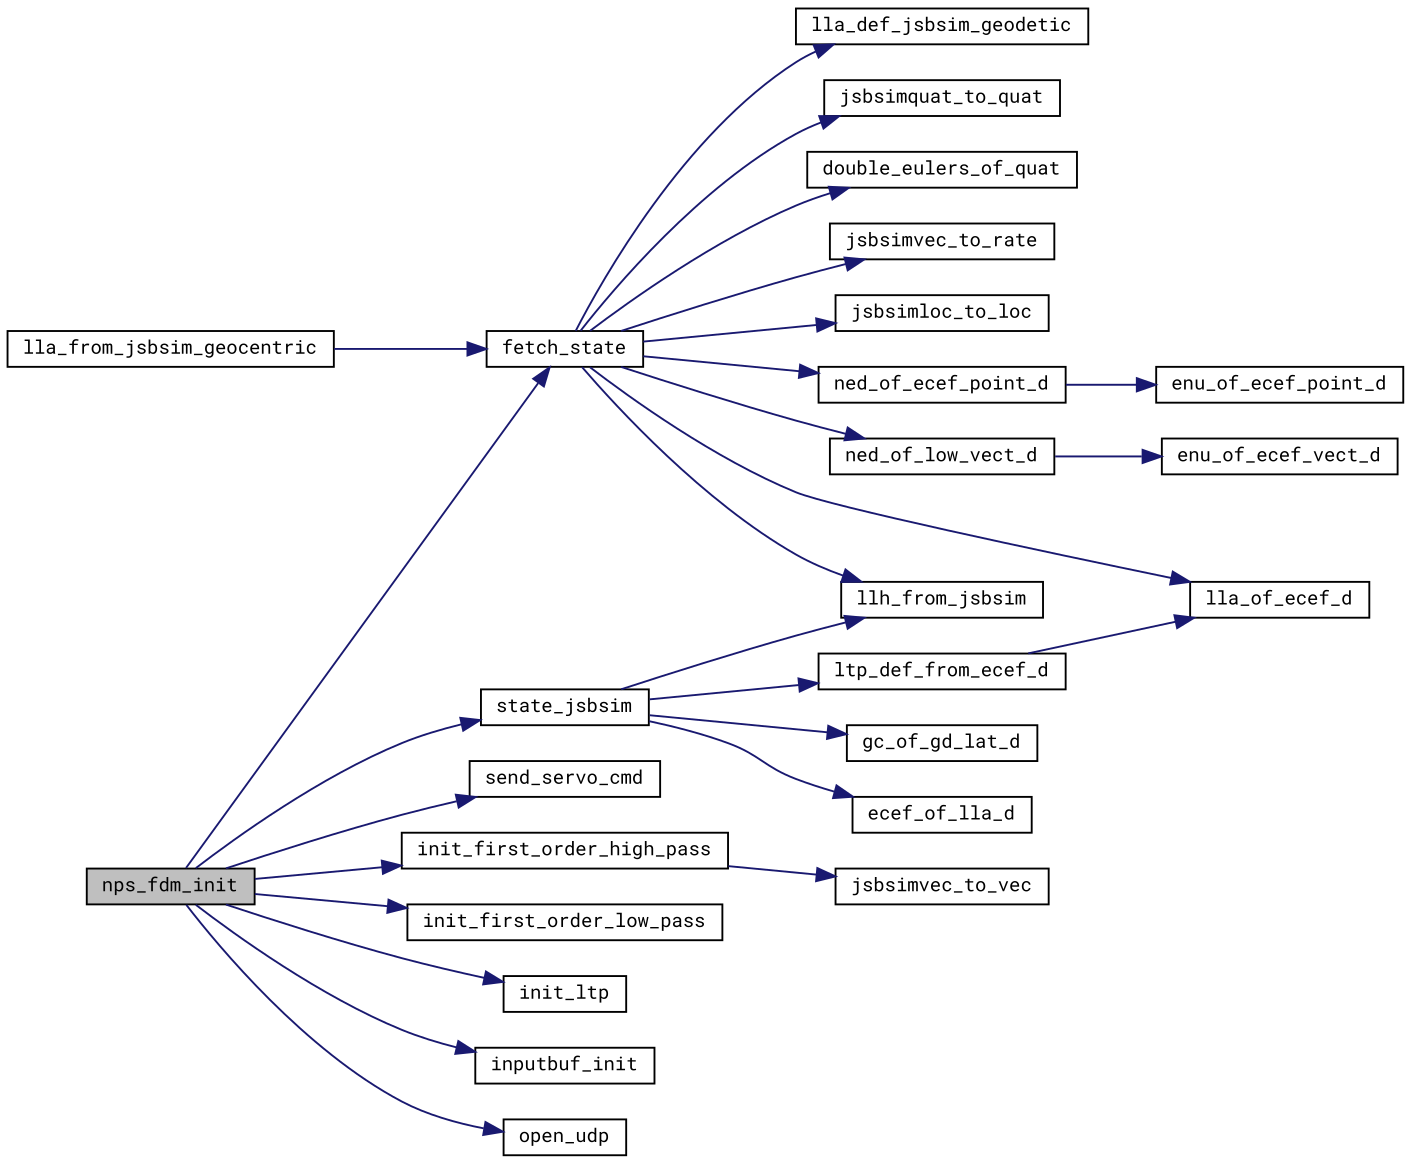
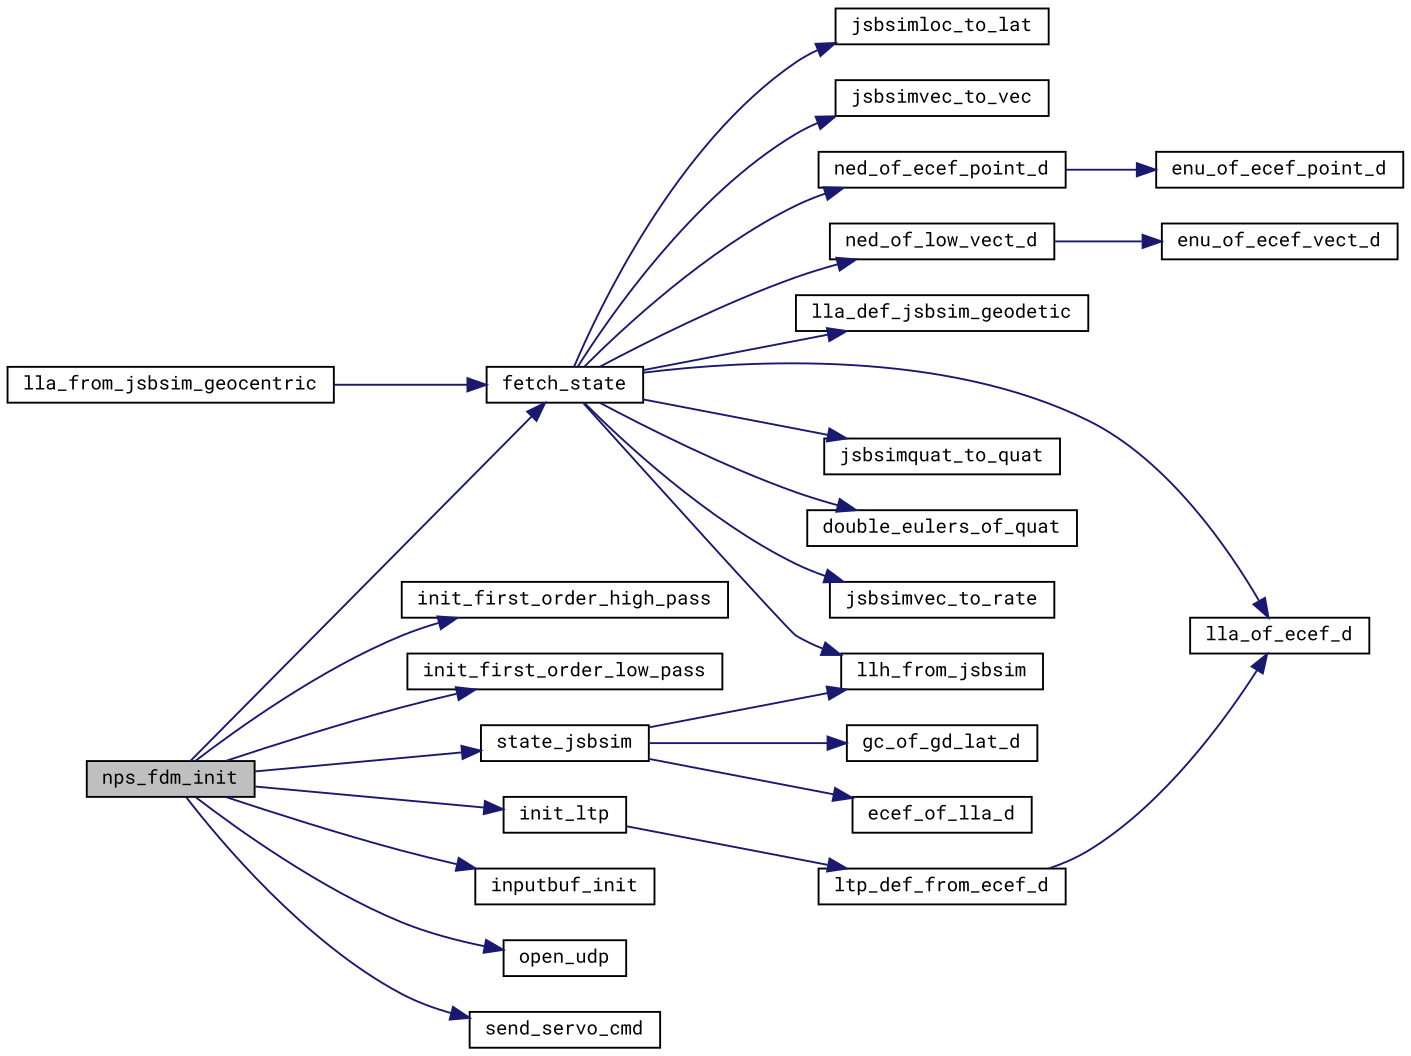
node "jsbsimloc_to_loc": label "jsbsimloc_to_loc" -> "jsbsimloc_to_lat"
edge "state_jsbsim" -> "ltp_def_from_ecef_d": now "init_ltp" -> "ltp_def_from_ecef_d"
edge "init_first_order_high_pass" -> "jsbsimvec_to_vec": now "fetch_state" -> "jsbsimvec_to_vec"
